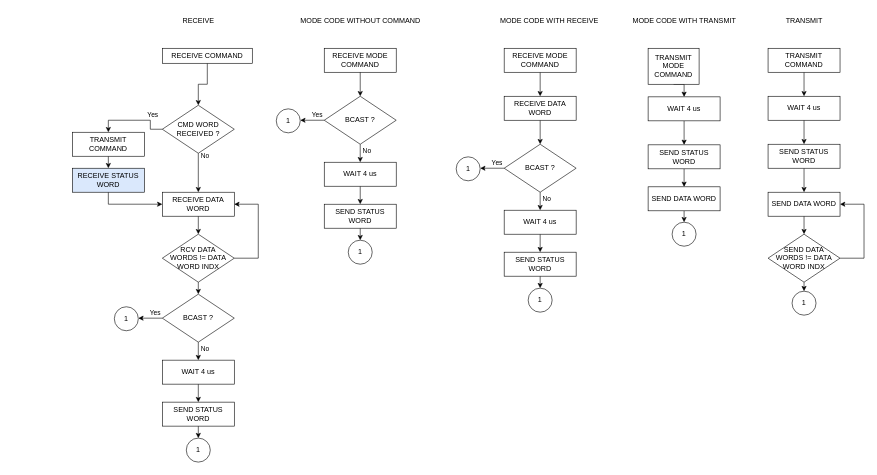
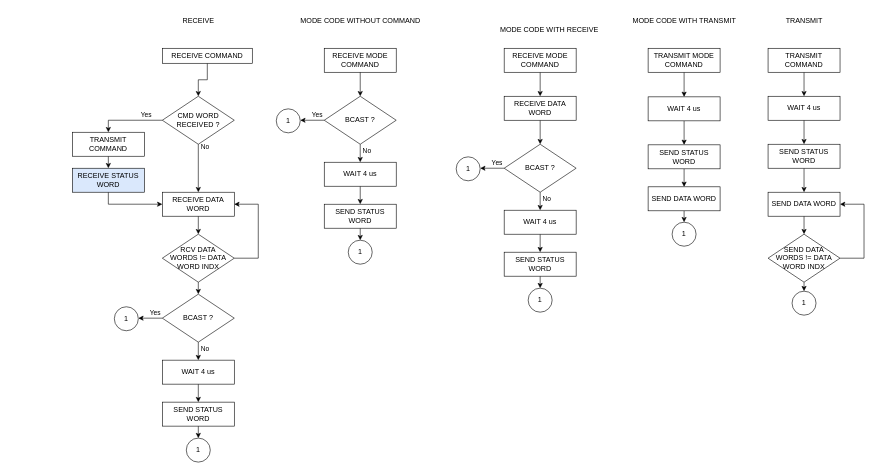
node "MODE CODE WITH RECEIVE": moved (549, 21) -> (549, 30)
node "TRANSMIT MODE COMMAND": size 51x36 -> 72x24
node "CMD WORD RECEIVED ?": moved (198, 129) -> (198, 120)
